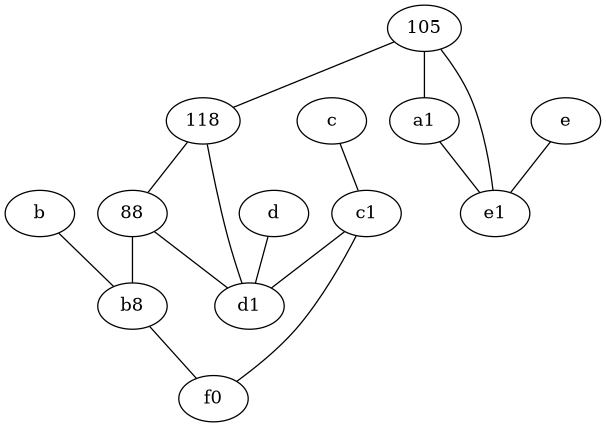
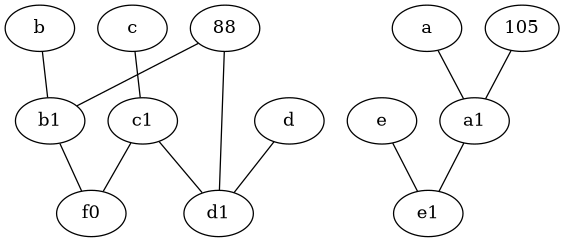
node "a": added
edge "105" -- "e1": removed
node "118": removed
node "b8": label "b8" -> "b1"
